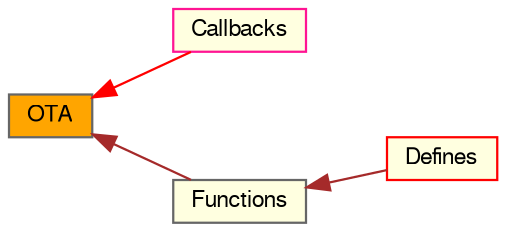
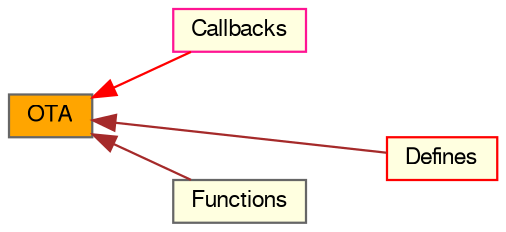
edge "Defines" -> "Functions": now "Defines" -> "OTA"
